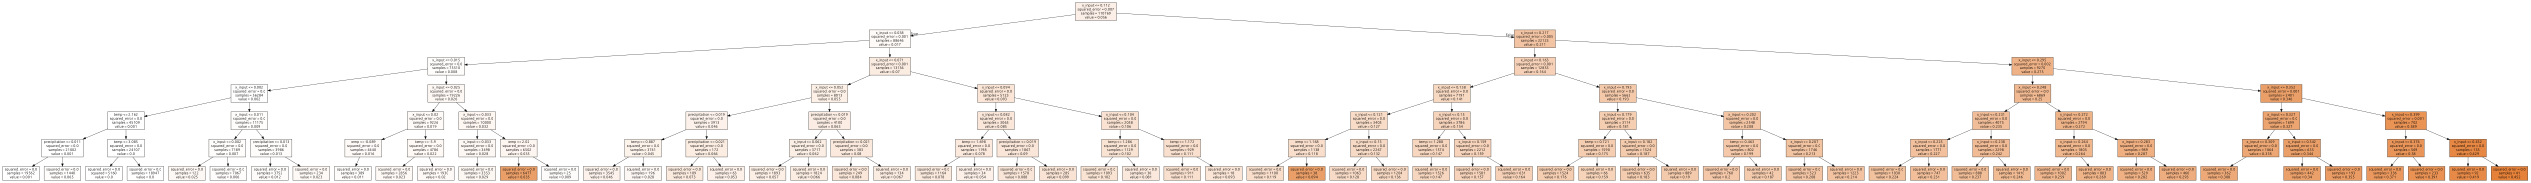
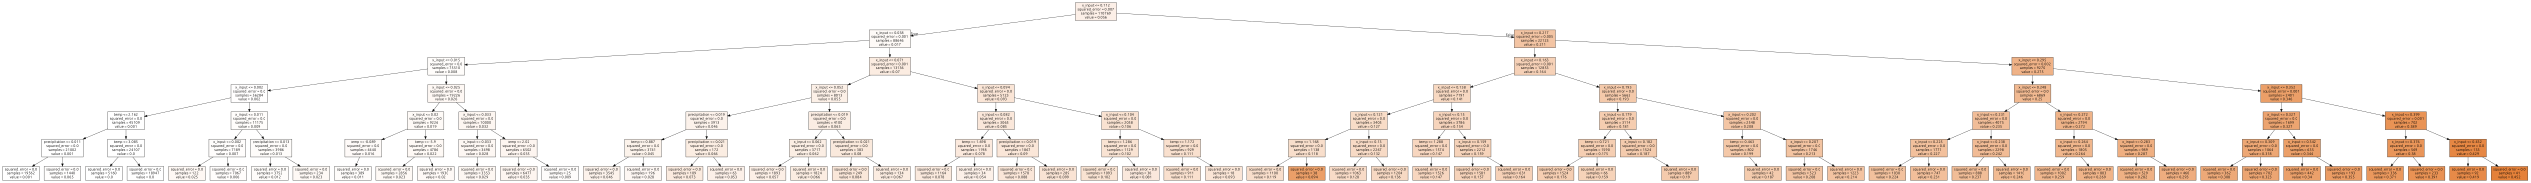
node "squared_error = 0.0 squared = 5160 value = 0.0": label "squared_error = 0.0 squared = 5160 value = 0.0" -> "squared_error = 0.0 samples = 5160 value = 0.0"
node "squared_error = 0.0 samples = 6477 value = 0.035": fillcolor #eb9f68 -> #fdf5f0
node "squared_error = 0.0 samples = 635 value = 0.183": removed
node "squared_error = 0.0 samples = 760 value = 0.2": removed
node "squared_error = 0.0 samples = 702 value = 0.323": added
